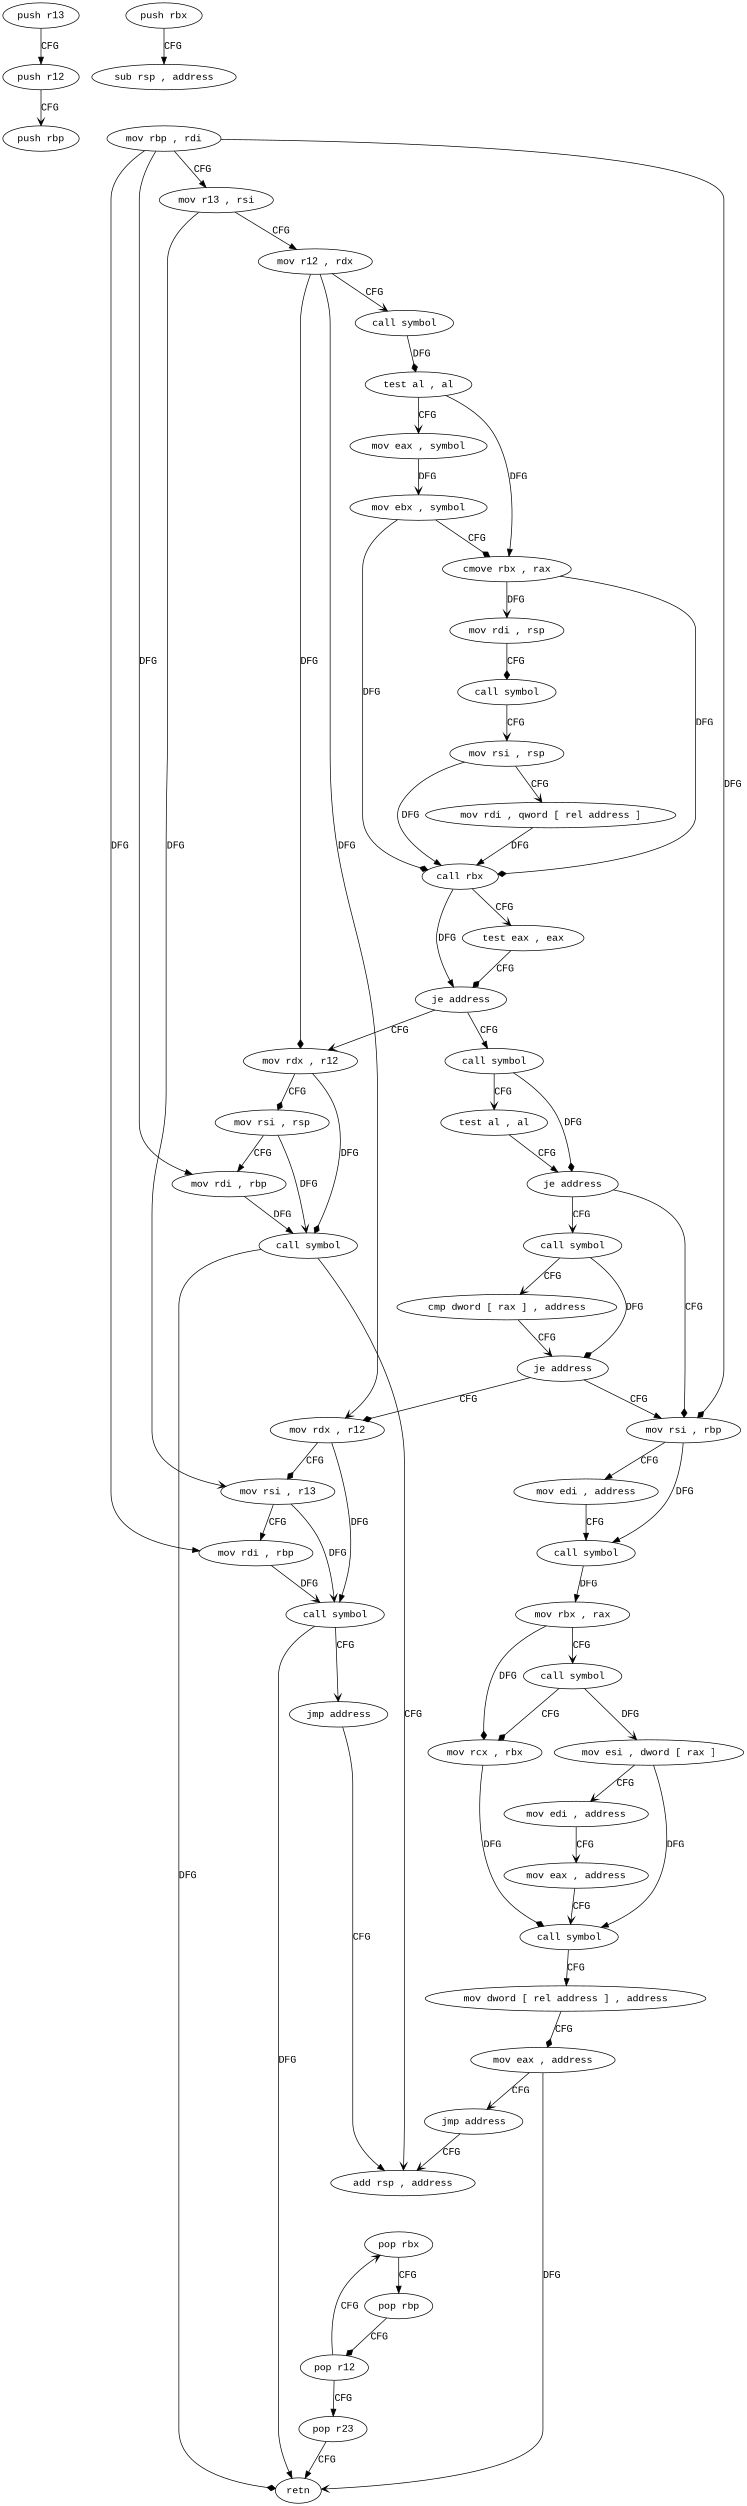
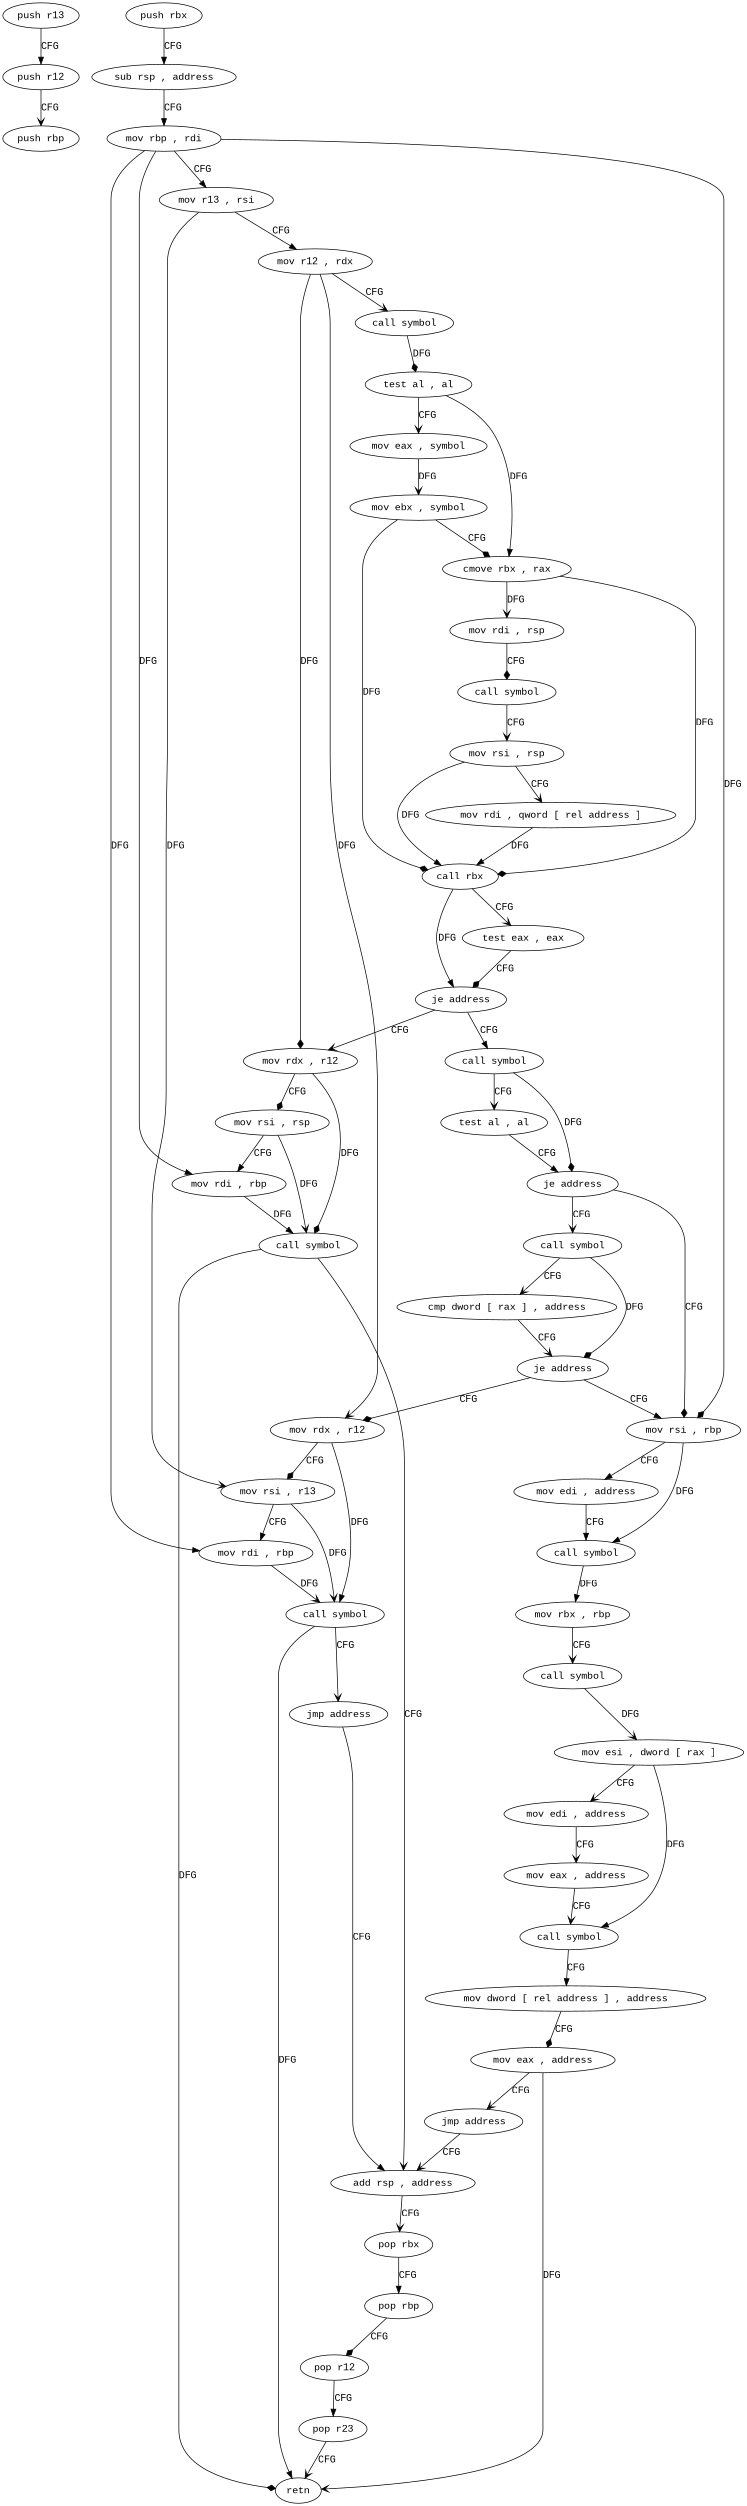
edge "sub rsp , address" -> "mov rbp , rdi": added, label "CFG"
node "mov rbx , rax": label "mov rbx , rax" -> "mov rbx , rbp"
node "mov rcx , rbx": removed
edge "pop r12" -> "pop rbx": now "add rsp , address" -> "pop rbx"
edge "pop r23" -> "retn": arrowhead normal -> vee
